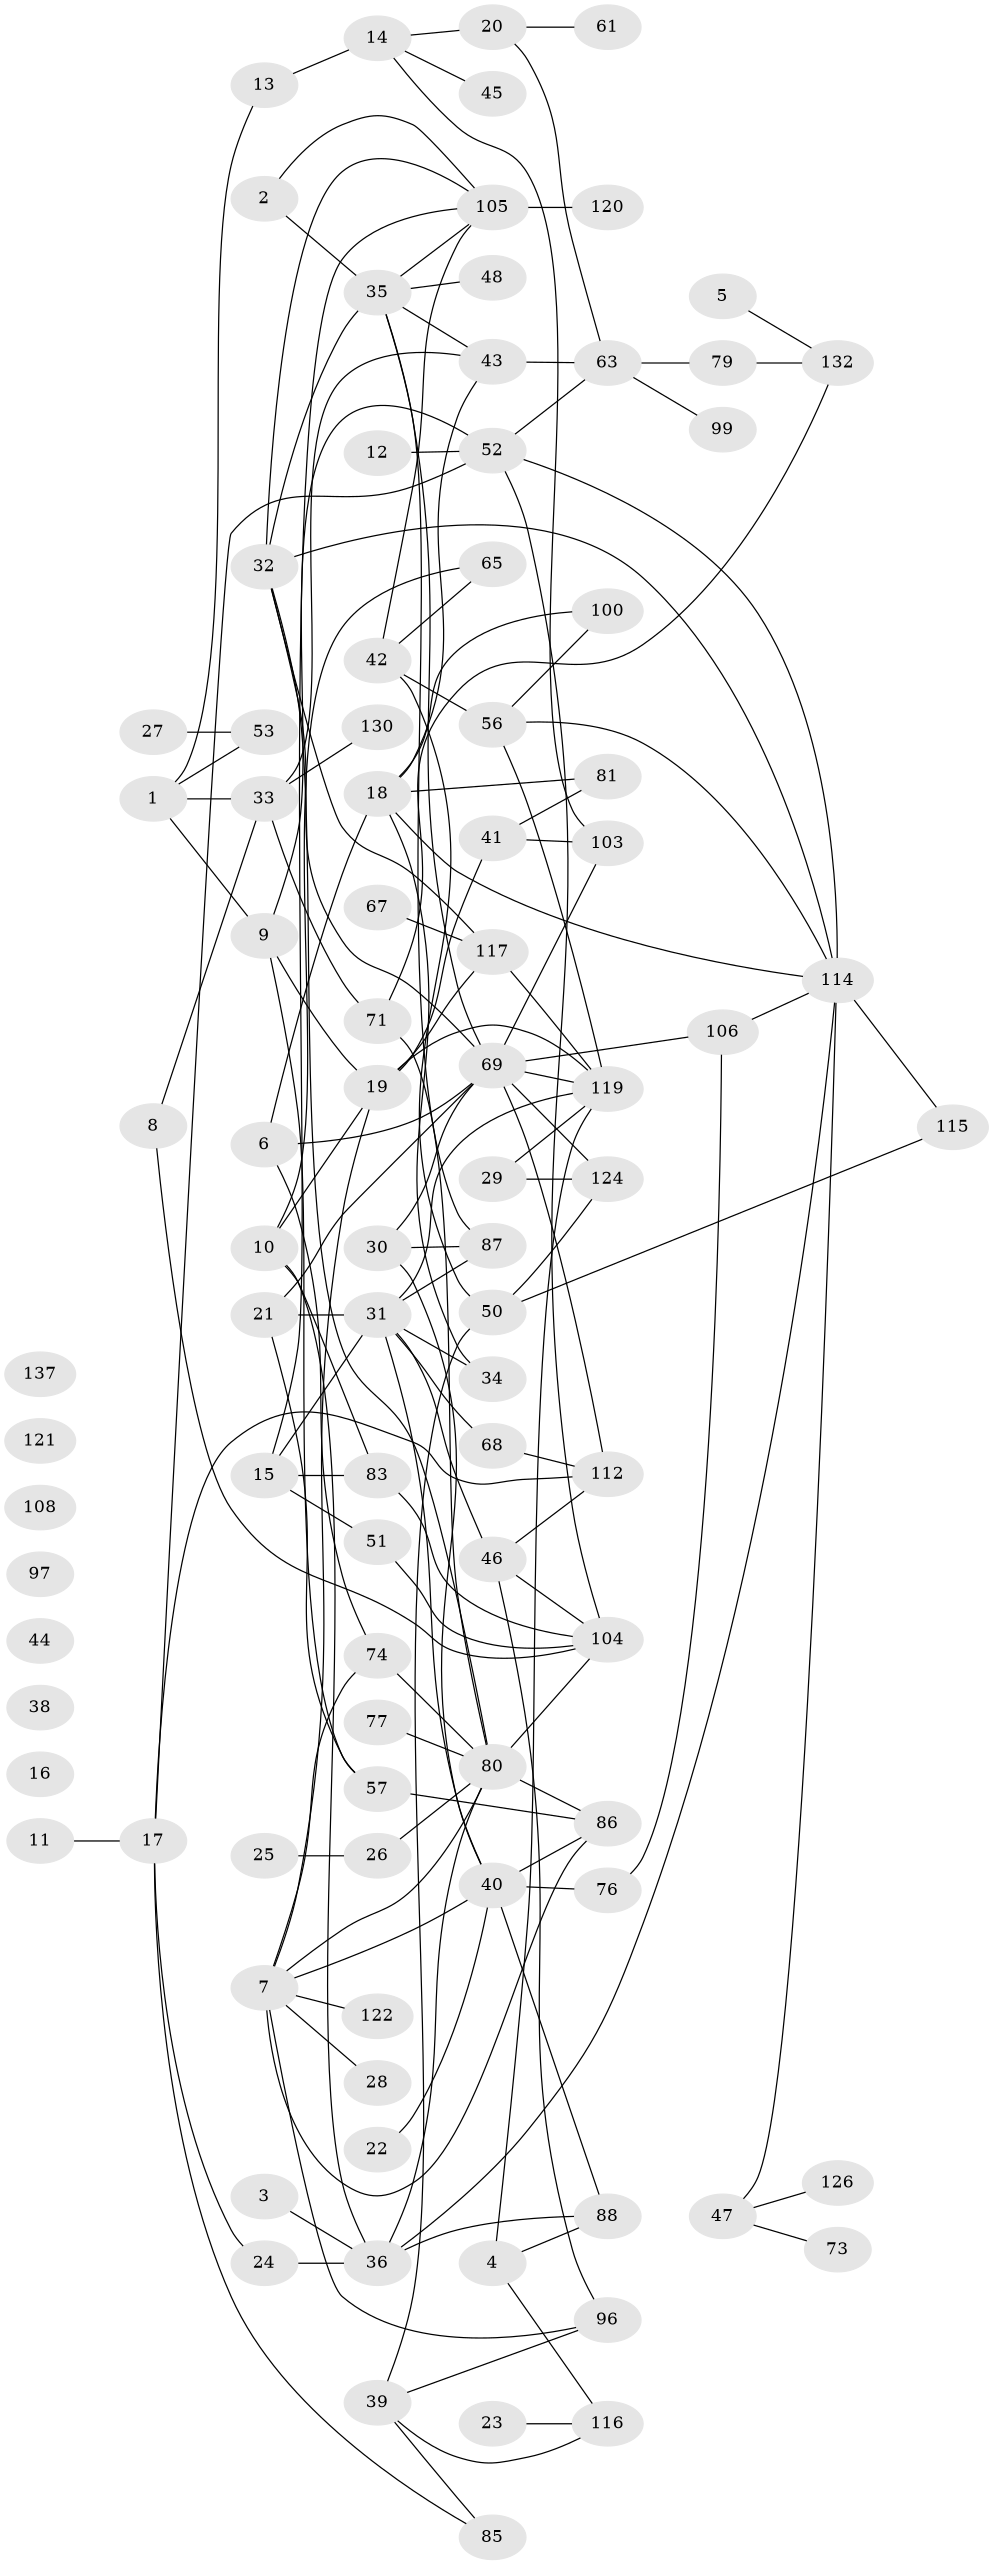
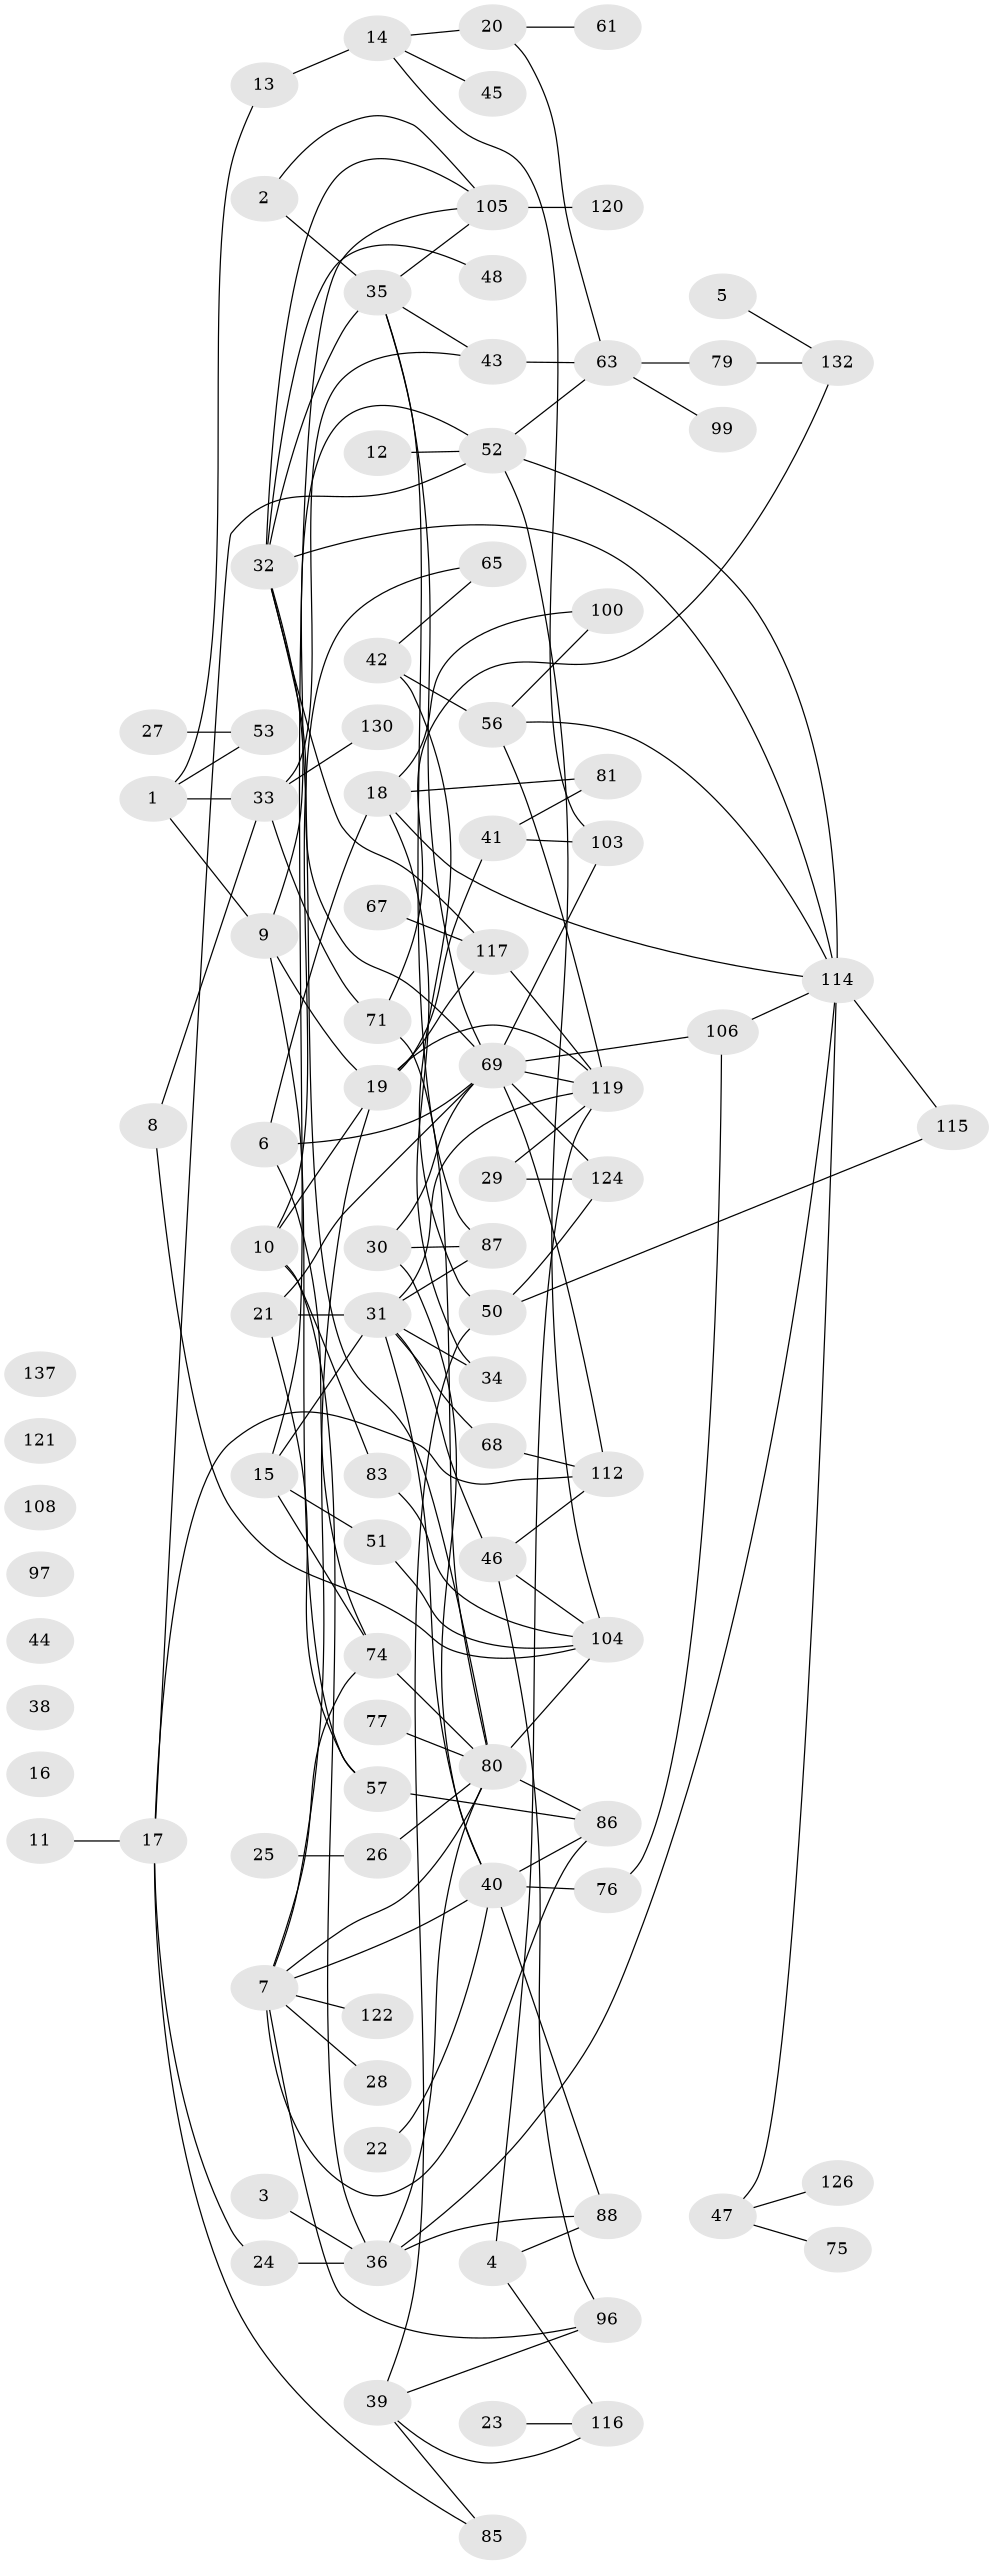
edge "48" -- "35": now "48" -- "32"
edge "105" -- "42": removed
edge "43" -- "18": removed
edge "15" -- "83": now "15" -- "74"
node "73": label "73" -> "75"
